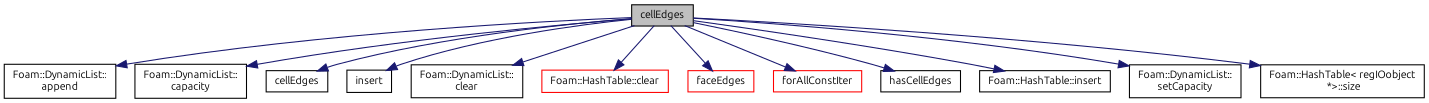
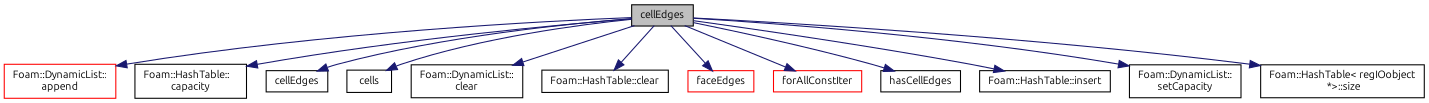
node "Foam::DynamicList:: append": color black -> red
node "Foam::DynamicList:: capacity": label "Foam::DynamicList:: capacity" -> "Foam::HashTable:: capacity"
node "insert": label "insert" -> "cells"
node "Foam::HashTable::clear": color red -> black
